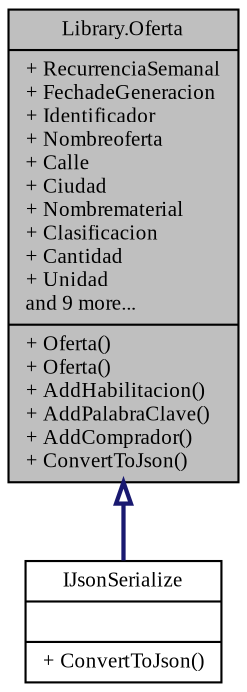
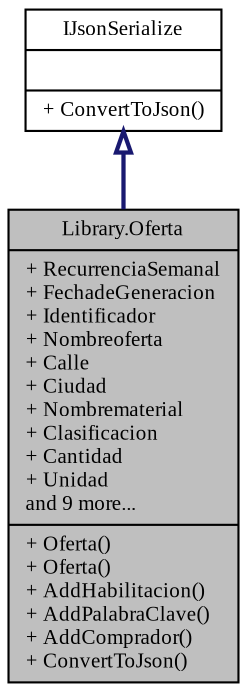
edge "IJsonSerialize" -> "Library.Oferta": reversed
